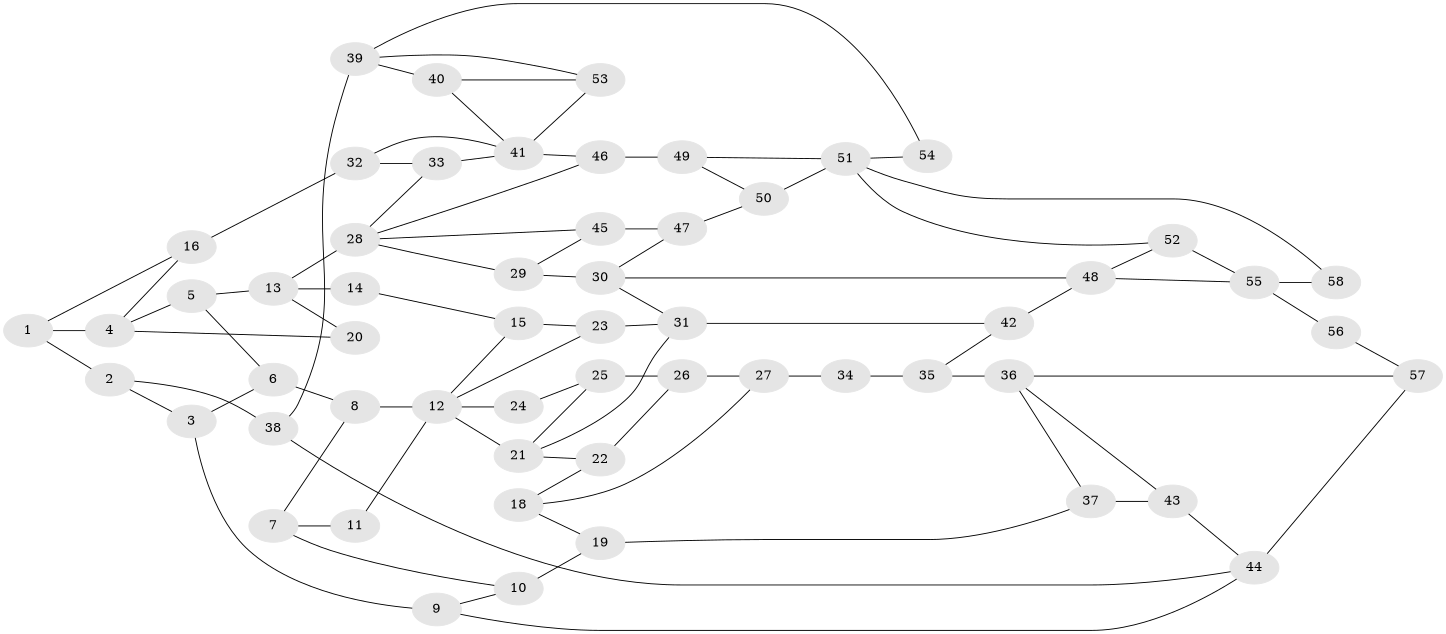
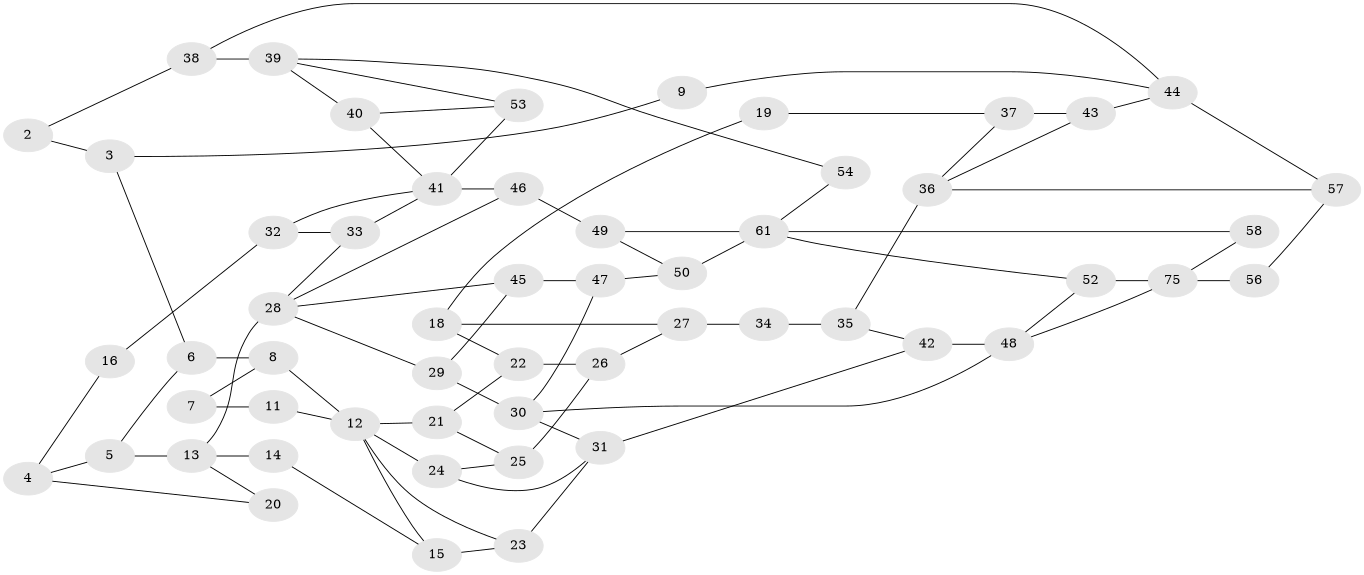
node "51": label "51" -> "61"
node "55": label "55" -> "75"
node "1": removed
edge "31" -- "21": now "31" -- "24"
node "10": removed
